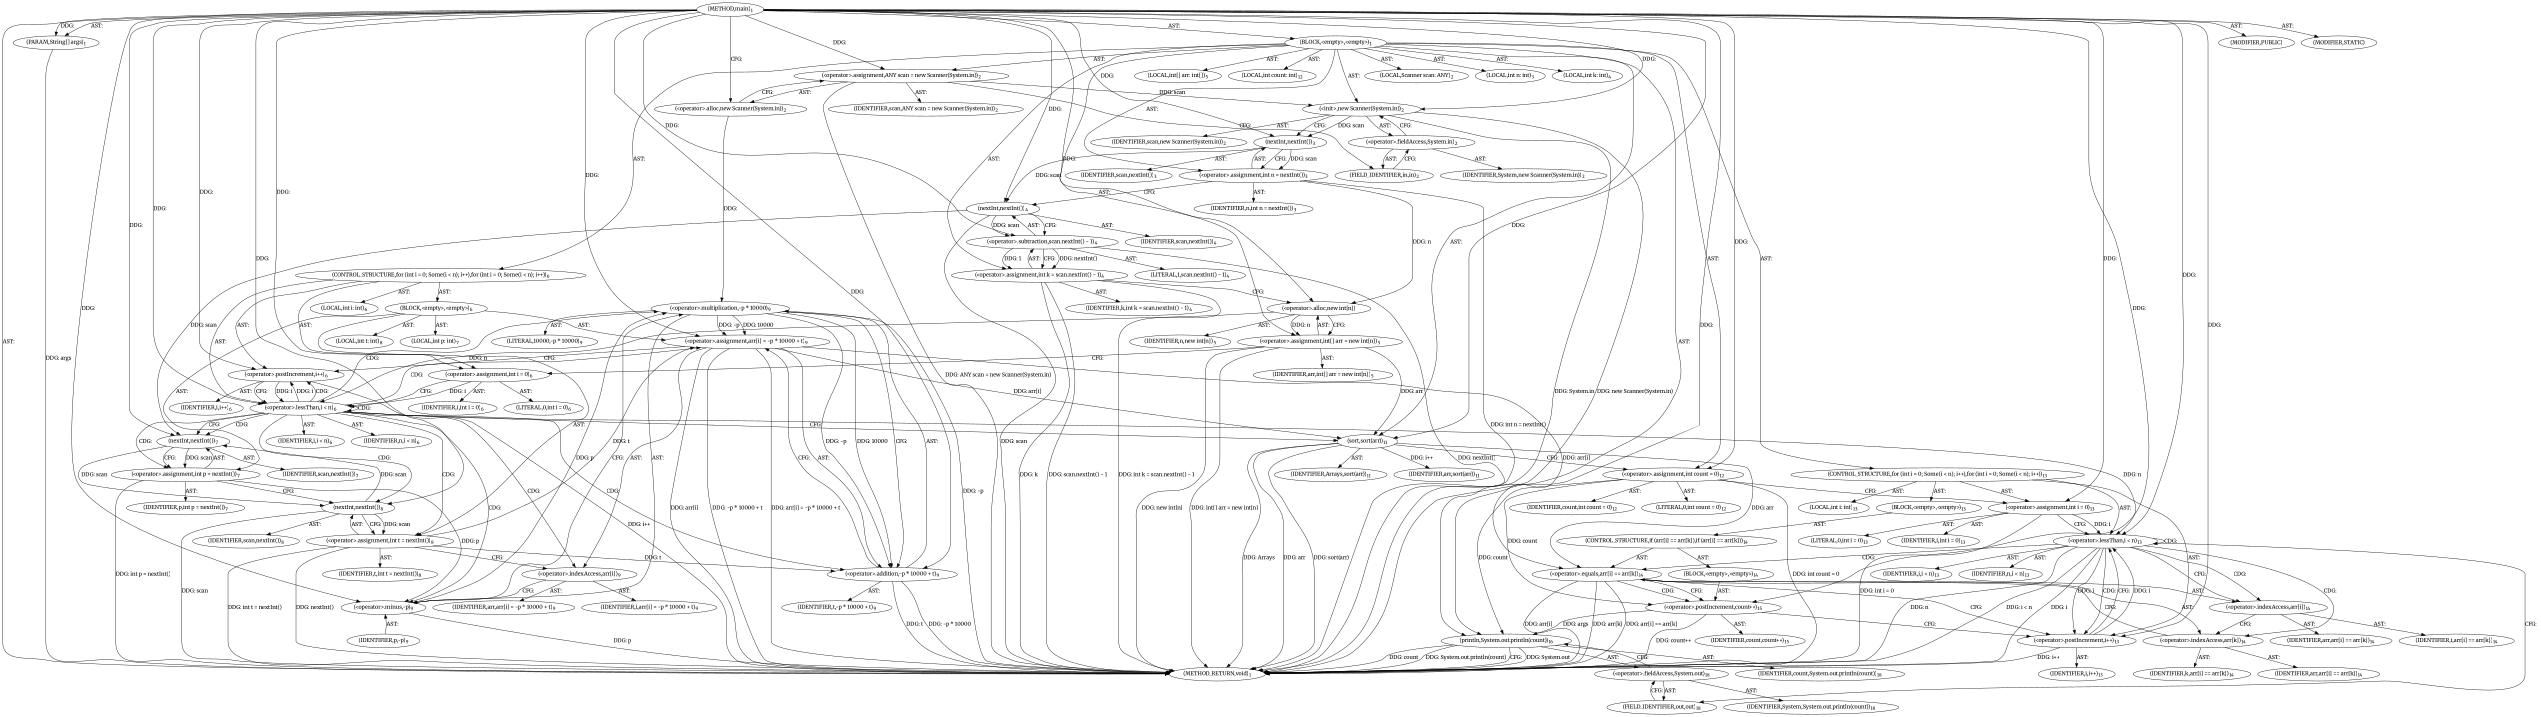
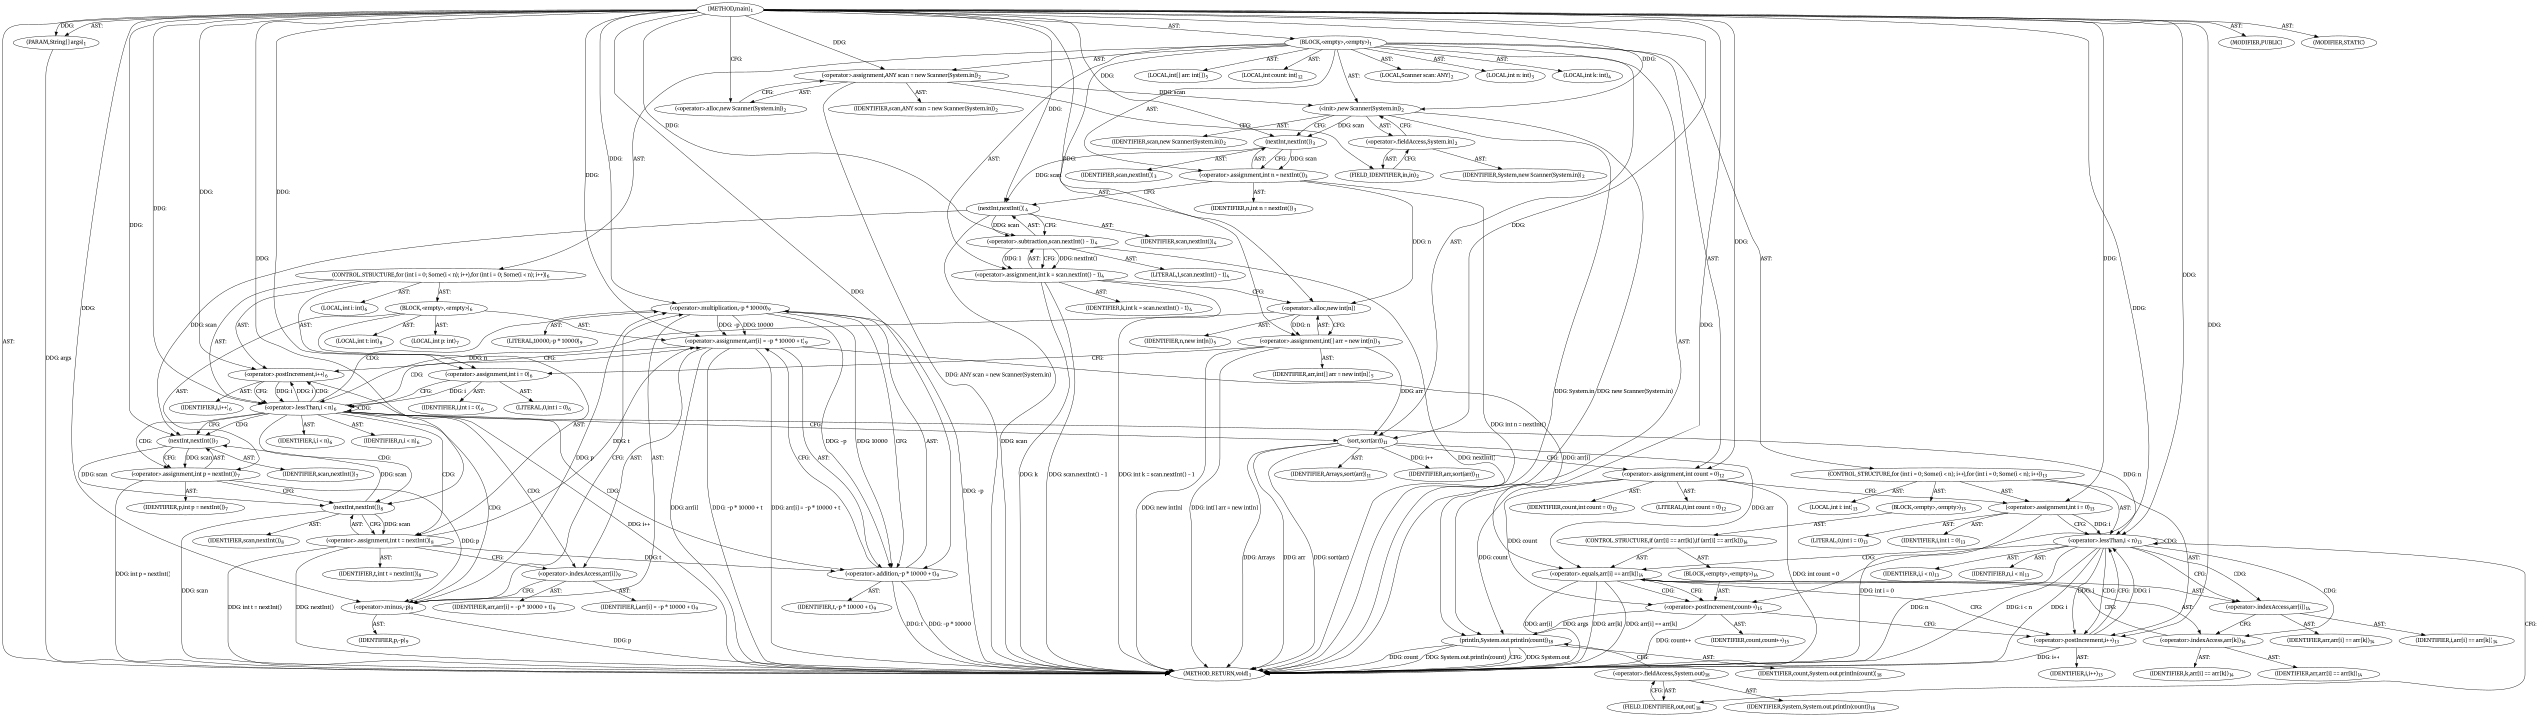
edge "(<operator>.alloc,new Scanner(System.in))" -> "(<operator>.multiplication,-p * 10000)": now "(METHOD,main)" -> "(<operator>.multiplication,-p * 10000)"
edge "(<operator>.assignment,arr[i] = -p * 10000 + t)" -> "(sort,sort(arr))": removed, label "DDG: arr[i]"
edge "(IDENTIFIER,p,-p)" -> "(<operator>.minus,-p)": reversed
node "(println,System.out.println(count))": text "16" -> "18"
edge "(println,System.out.println(count))" -> "(<operator>.fieldAccess,System.out)": removed, label "AST:"
